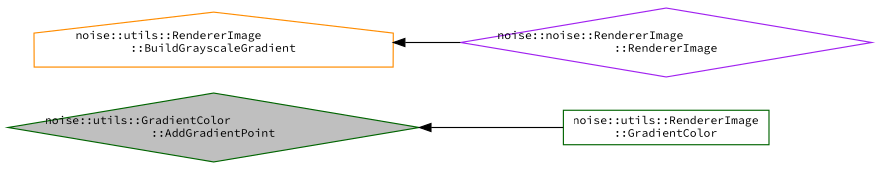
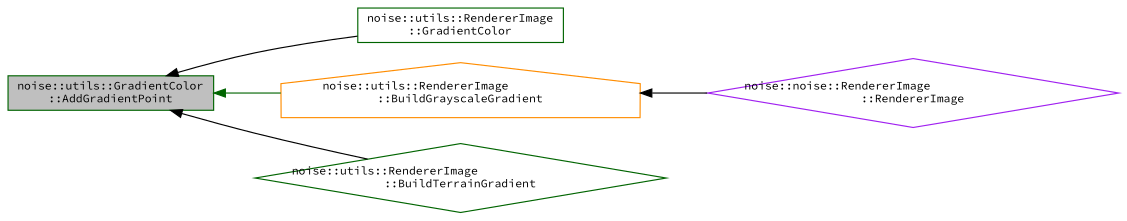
edge "noise::utils::RendererImage ::BuildGrayscaleGradient" -> "noise::utils::GradientColor ::AddGradientPoint": added
node "noise::utils::GradientColor ::AddGradientPoint": shape diamond -> box
node "noise::utils::RendererImage ::BuildTerrainGradient": added
